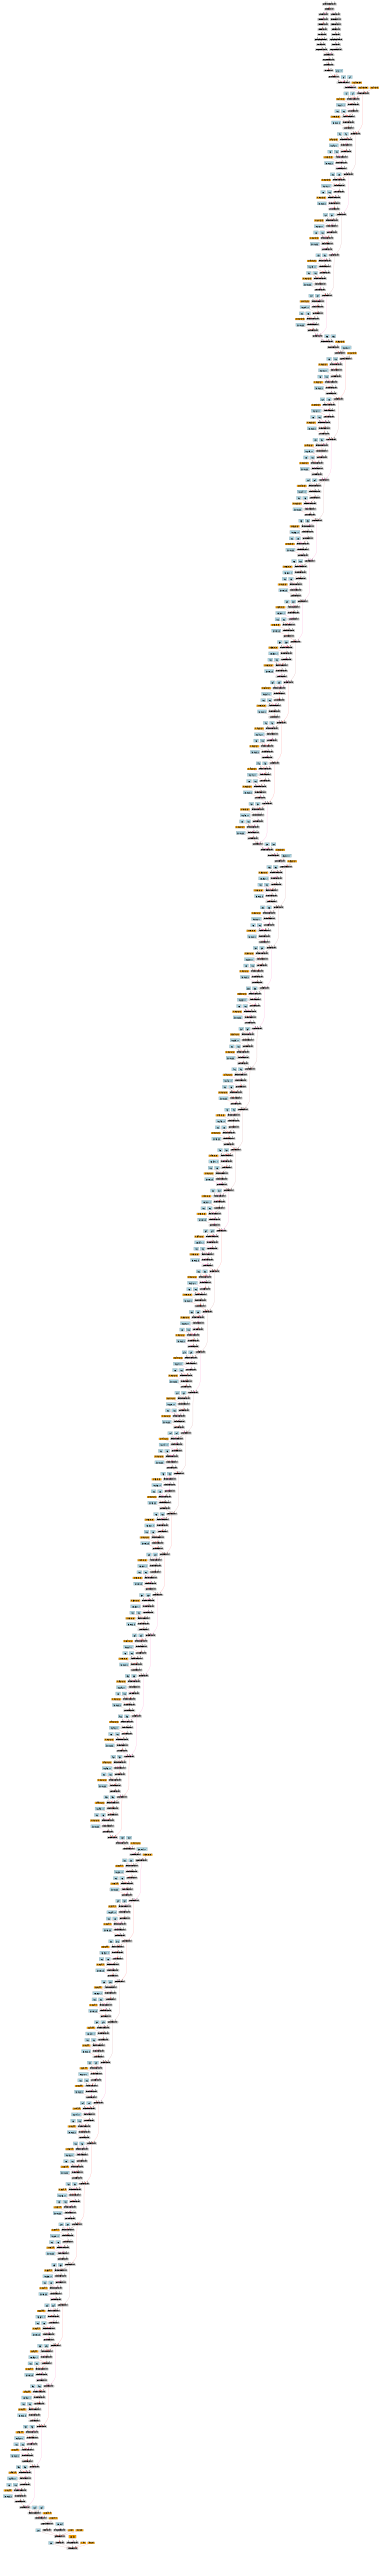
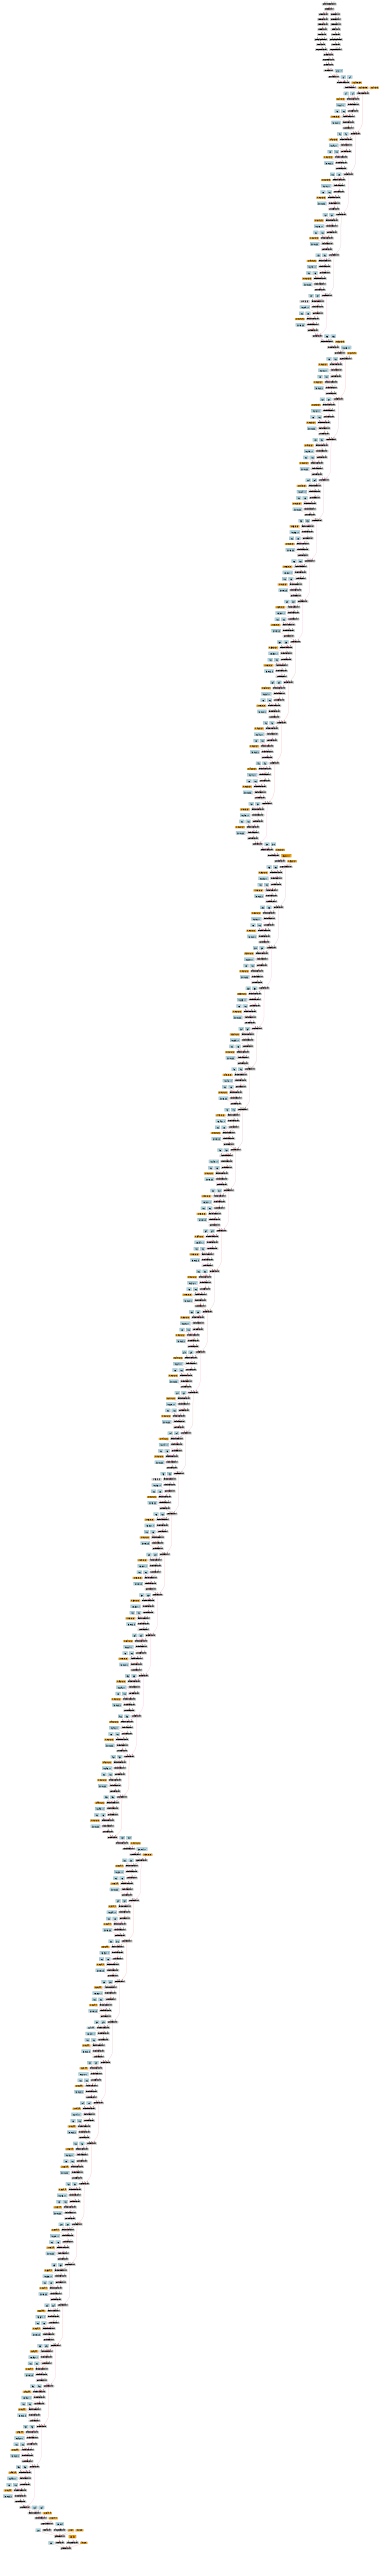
node "(2, 224, 75, 75)": fillcolor orange -> lightgrey
node "(256, 512, 1, 1)": fillcolor lightblue -> orange
node "(2, 480, 18, 18)": removed
node "(2, 736, 18, 18)": fillcolor orange -> lightgrey
node "(2, 640, 9, 9)": fillcolor orange -> lightblue
node "(1, 400)": removed
